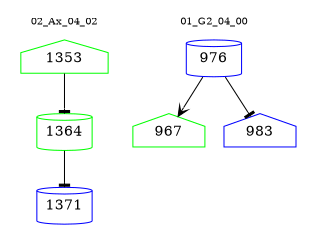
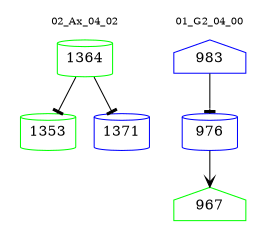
node "1353": shape house -> cylinder
edge "1353" -> "1364": reversed
edge "976" -> "983": reversed
